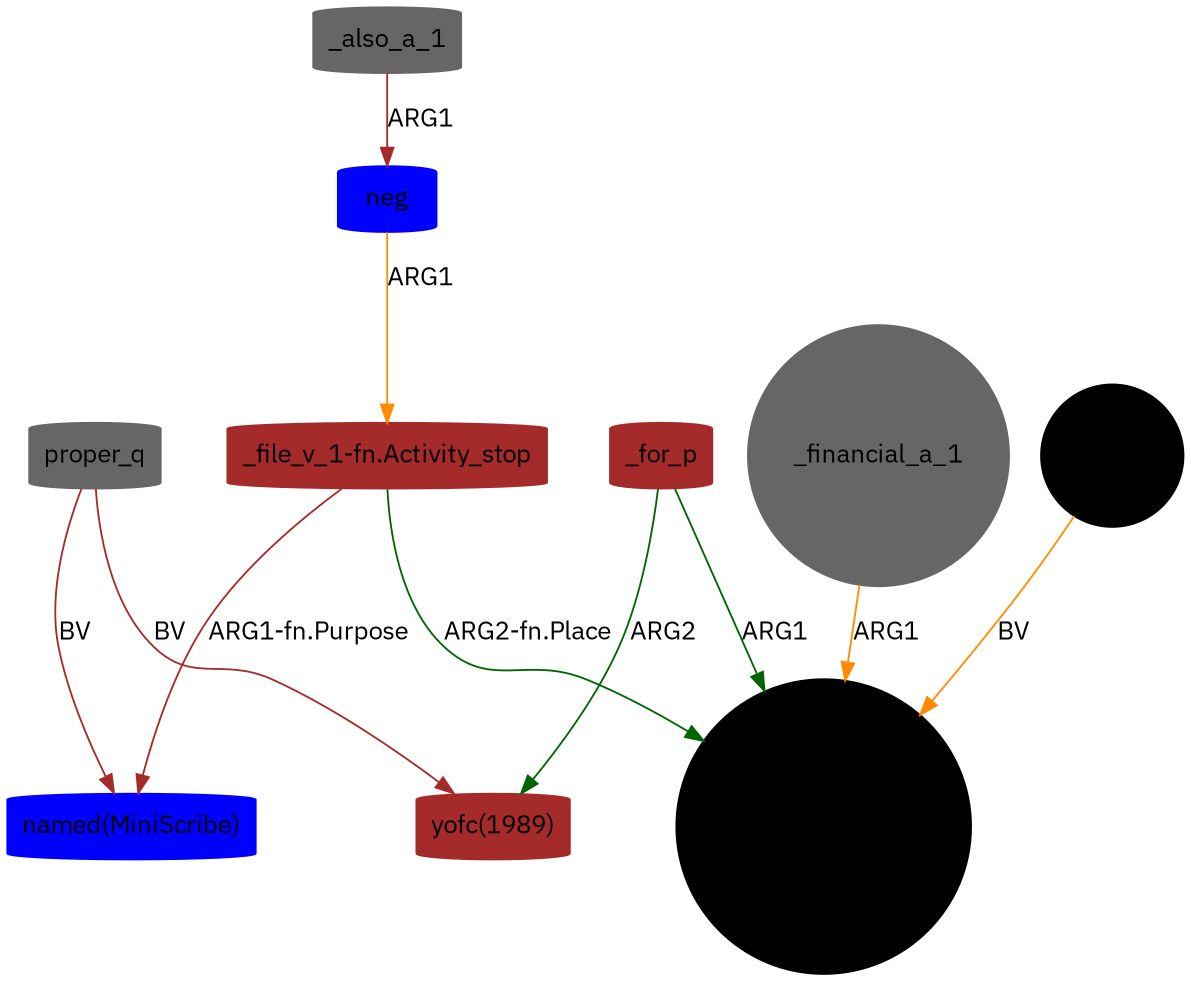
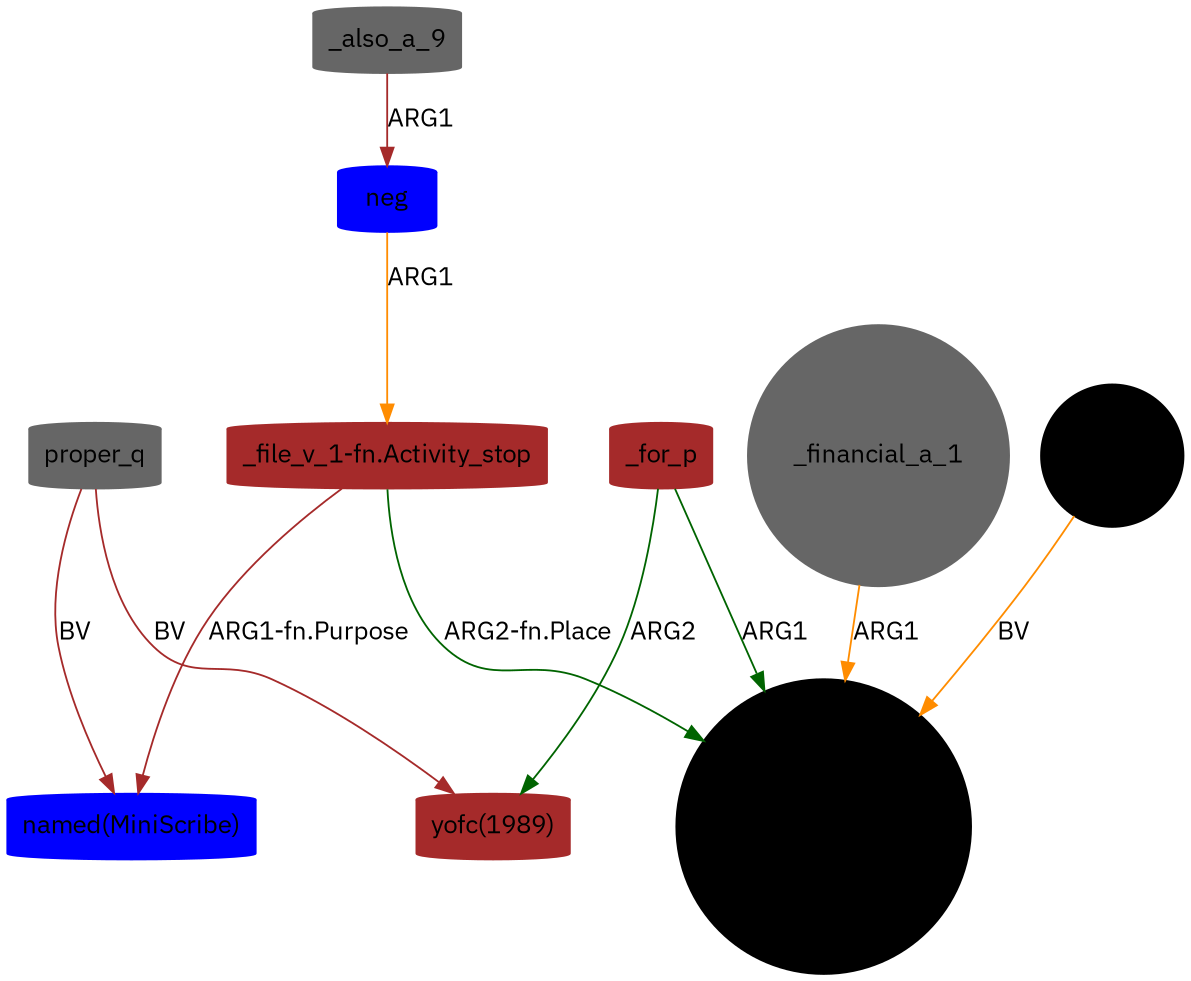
node "_also_a_1": label "_also_a_1" -> "_also_a_9"
